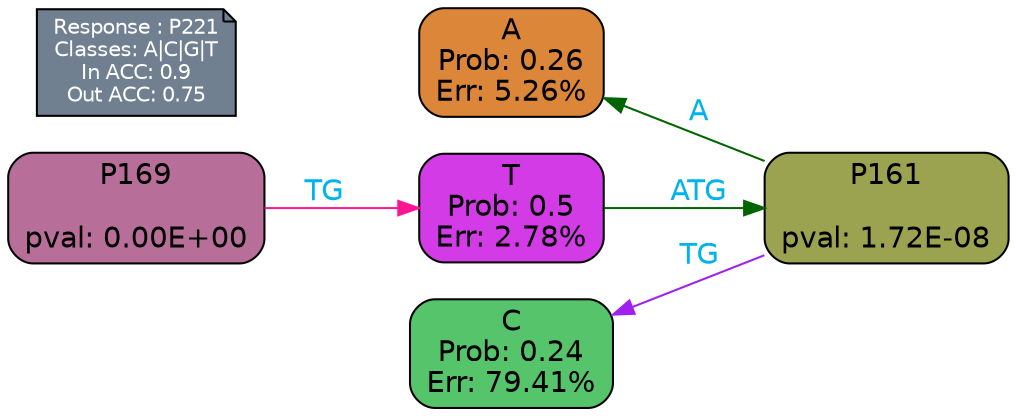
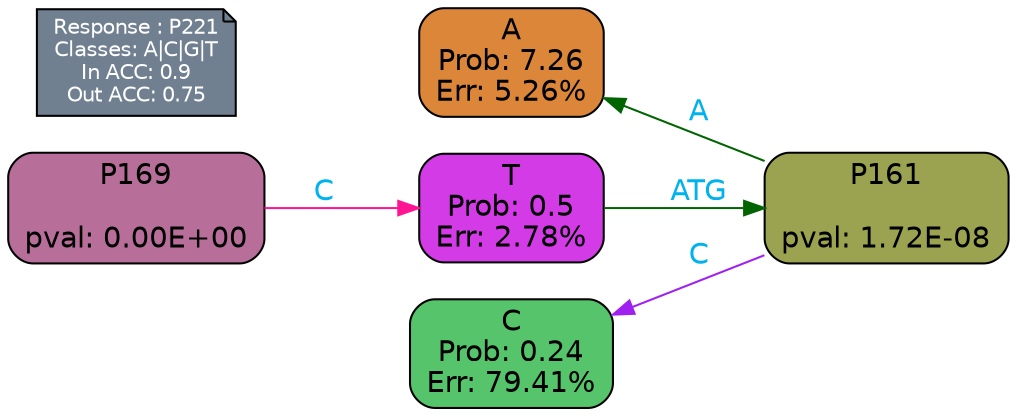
node "A Prob: 0.26 Err: 5.26%": label "A Prob: 0.26 Err: 5.26%" -> "A Prob: 7.26 Err: 5.26%"
edge "P169 pval: 0.00E+00" -> "T Prob: 0.5 Err: 2.78%": label "TG" -> "C"
edge "P161 pval: 1.72E-08" -> "C Prob: 0.24 Err: 79.41%": label "TG" -> "C"
